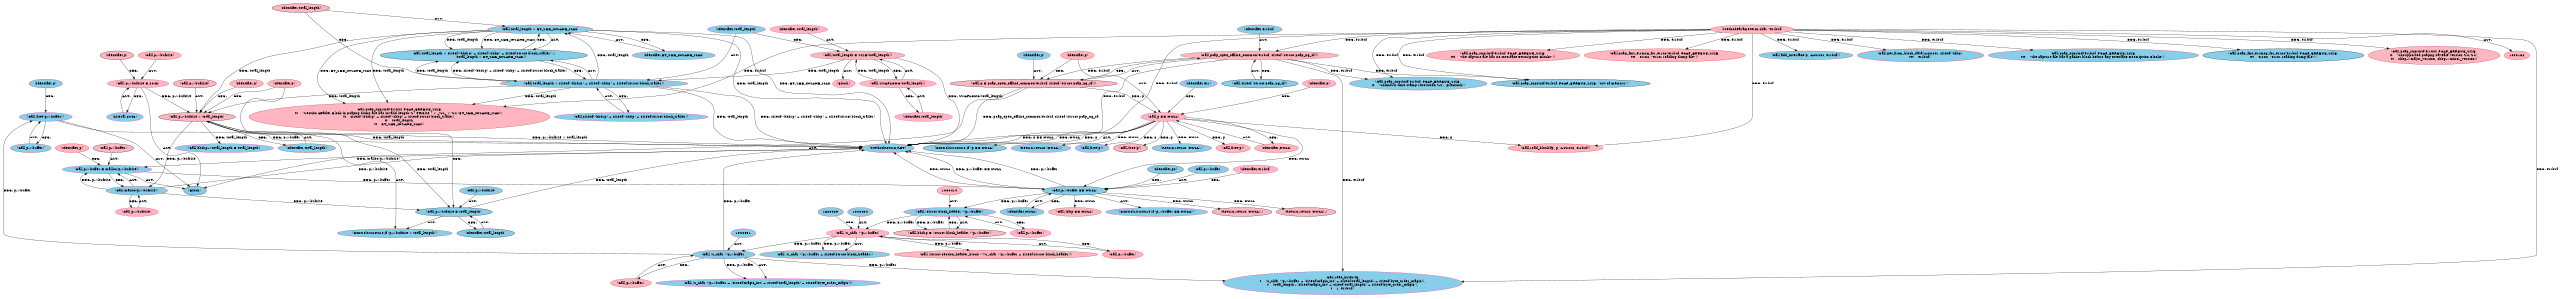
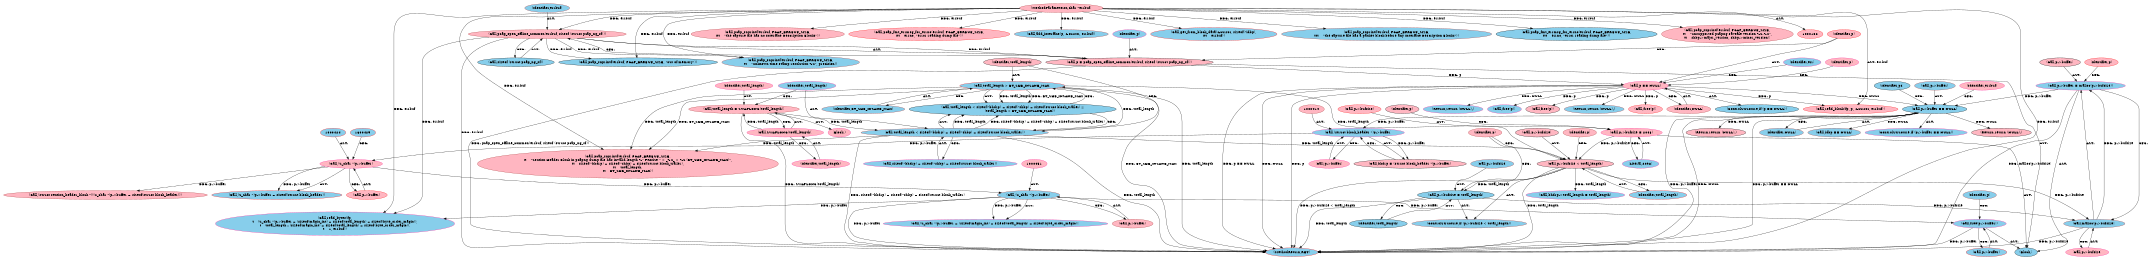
node "(Call,total_length = SIZE(total_length))": label "(Call,total_length = SIZE(total_length))" -> "(Call,total_length = SWAPLONG(total_length))"
edge "(MethodParameterIn,char *errbuf)" -> "(Call,read_block(fp, p, &cursor, errbuf))": label "DDG: errbuf" -> "AST: errbuf"
node "(Literal,2048)": label "(Literal,2048)" -> "(Literal,2098)"
edge "(MethodReturn,RET)" -> "(Call,p->buffer = malloc(p->bufsize))": reversed
edge "(Call,malloc(p->bufsize))" -> "(Call,p->bufsize = total_length)": reversed
node "(Call,idbp == NULL)": fillcolor lightpink -> skyblue
node "1000451": fillcolor skyblue -> lightpink
